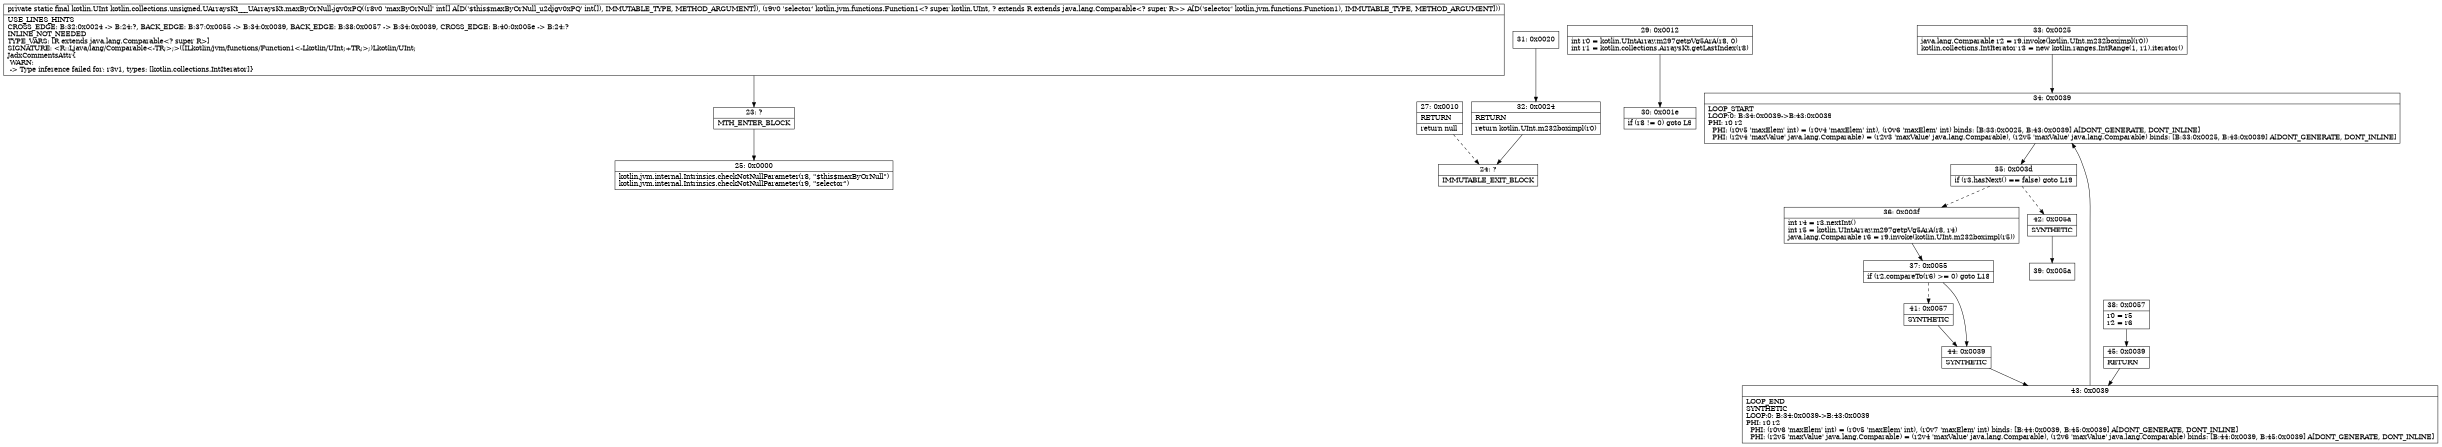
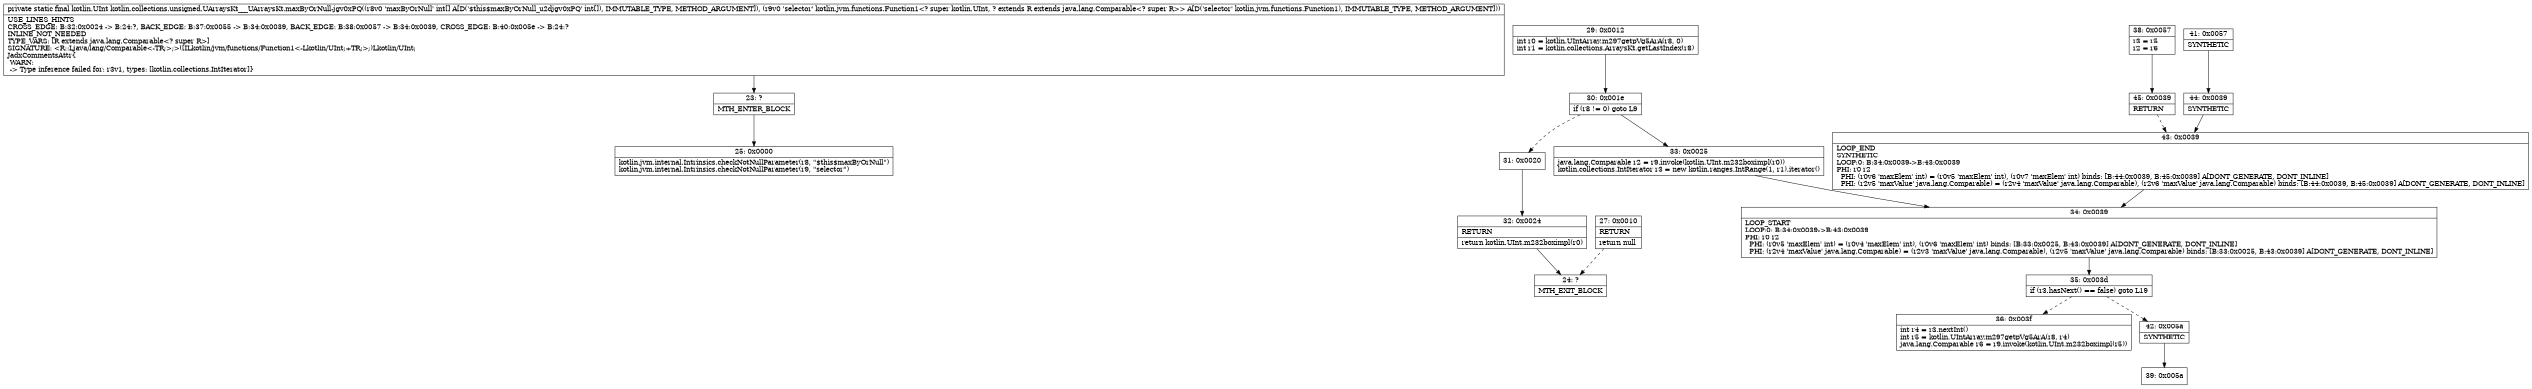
edge "30: 0x001e" -> "31: 0x0020": added
edge "30: 0x001e" -> "33: 0x0025": added
node "24: ?": text "IMMUTABLE_EXIT_BLOCK" -> "MTH_EXIT_BLOCK"
node "37: 0x0055": removed
node "38: 0x0057": text "r0 = r5" -> "r3 = r5"
edge "45: 0x0039" -> "43: 0x0039": style solid -> dashed
